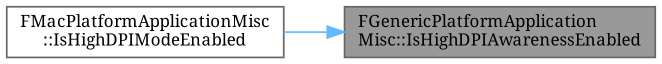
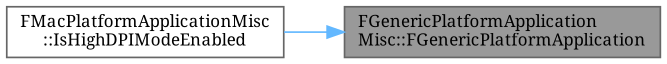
node "FGenericPlatformApplication Misc::IsHighDPIAwarenessEnabled": label "FGenericPlatformApplication Misc::IsHighDPIAwarenessEnabled" -> "FGenericPlatformApplication Misc::FGenericPlatformApplication"
